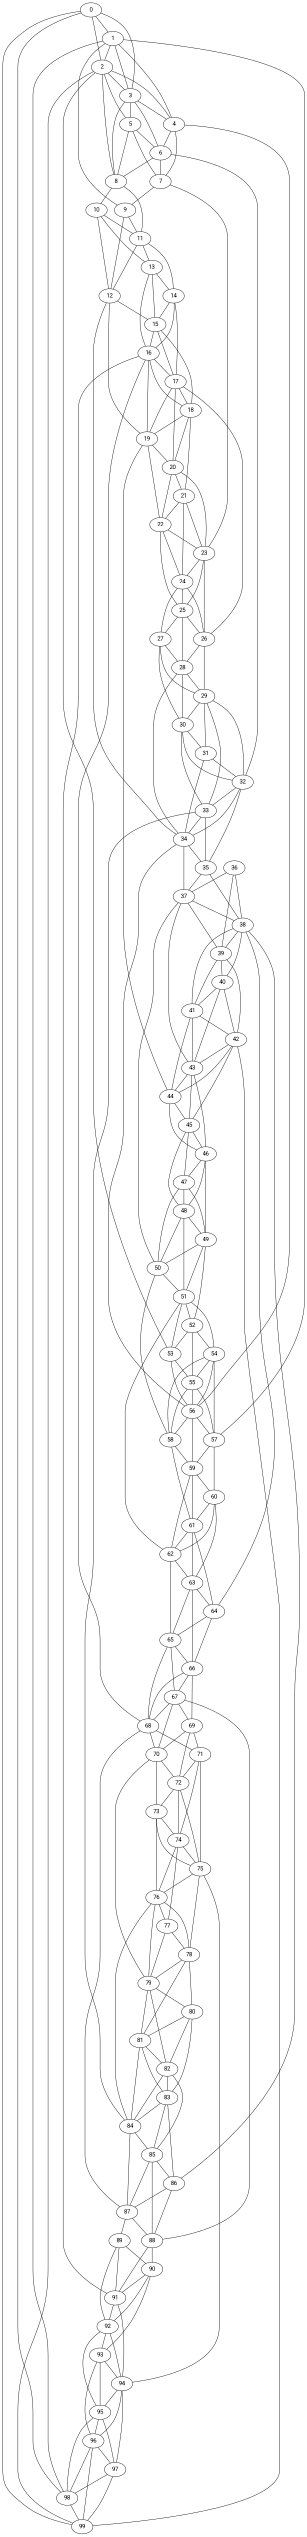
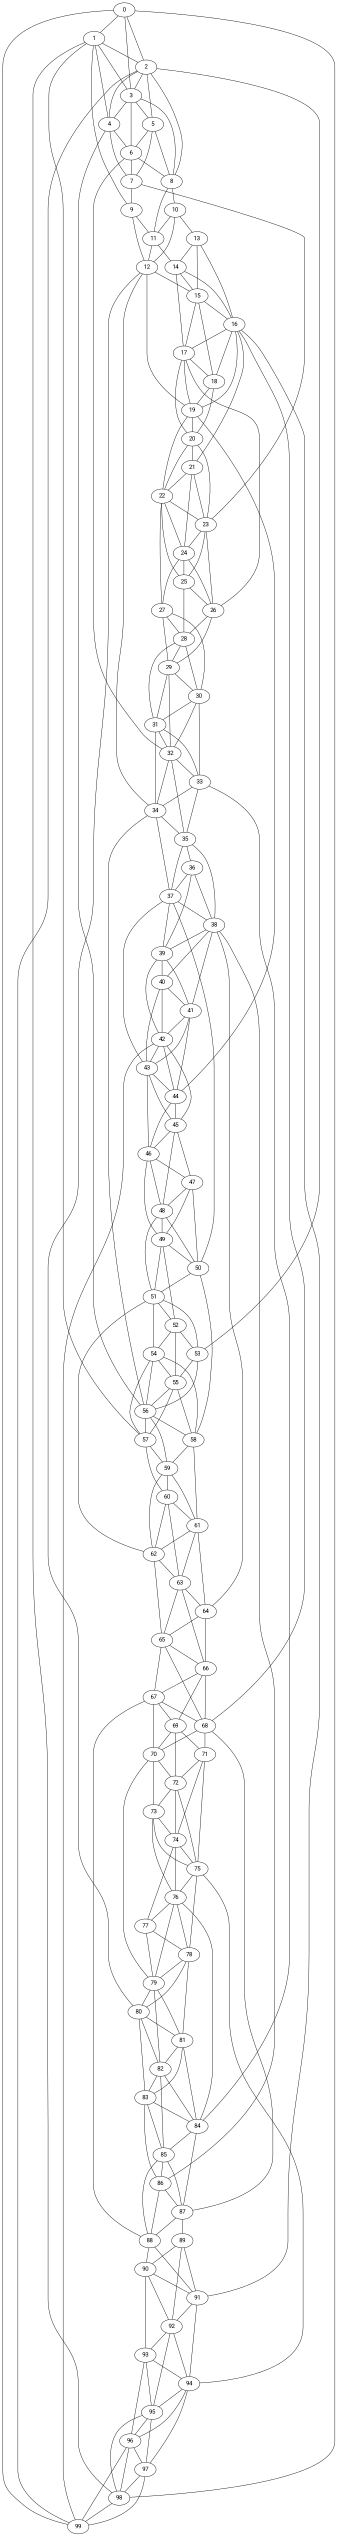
edge "11" -- "13": removed
edge "18" -- "21": now "16" -- "21"
edge "25" -- "27": now "22" -- "27"
edge "29" -- "33": now "31" -- "33"
edge "28" -- "34": now "28" -- "31"
edge "35" -- "36": added
edge "12" -- "80": added
